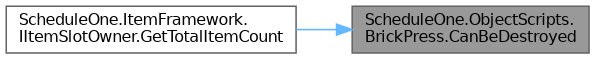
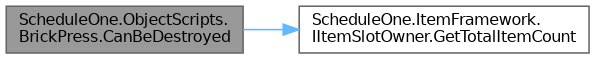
edge "ScheduleOne.ItemFramework. IItemSlotOwner.GetTotalItemCount" -> "ScheduleOne.ObjectScripts. BrickPress.CanBeDestroyed": reversed
